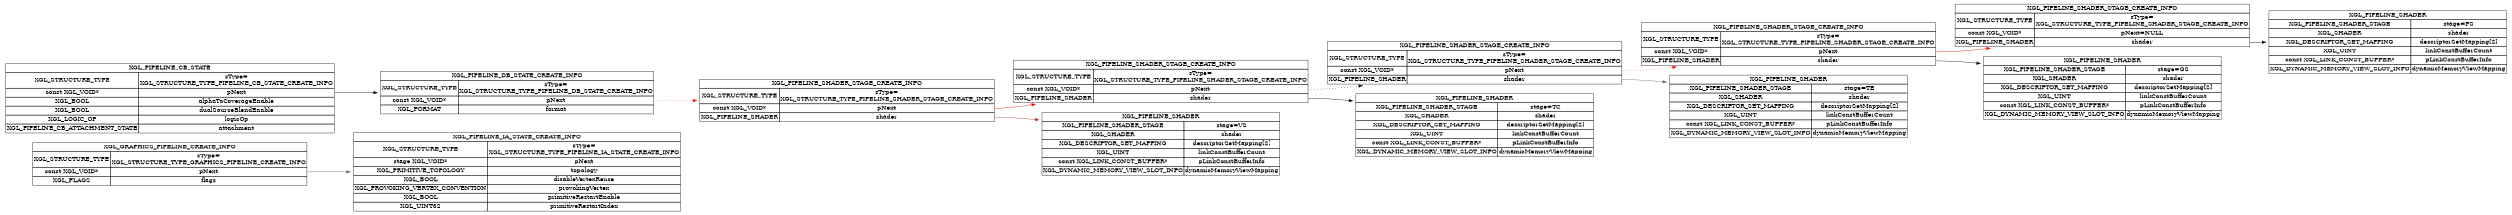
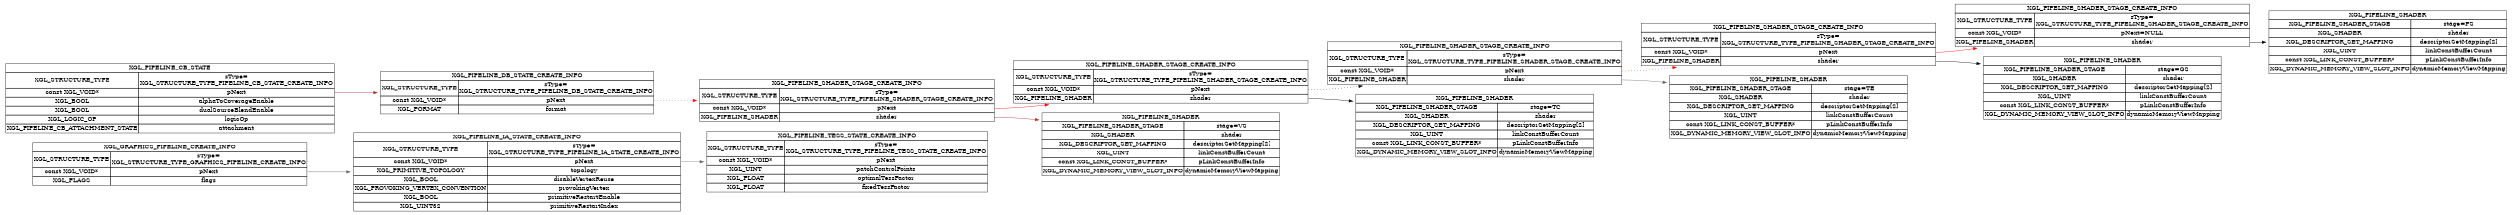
edge "XGL_PIPELINE_CB_STATE" -> "XGL_PIPELINE_DB_STATE_CREATE_INFO": color black -> brown
node "XGL_PIPELINE_IA_STATE_CREATE_INFO": text "stage XGL_VOID*" -> "const XGL_VOID*"
node "XGL_PIPELINE_TESS_STATE_CREATE_INFO": added
